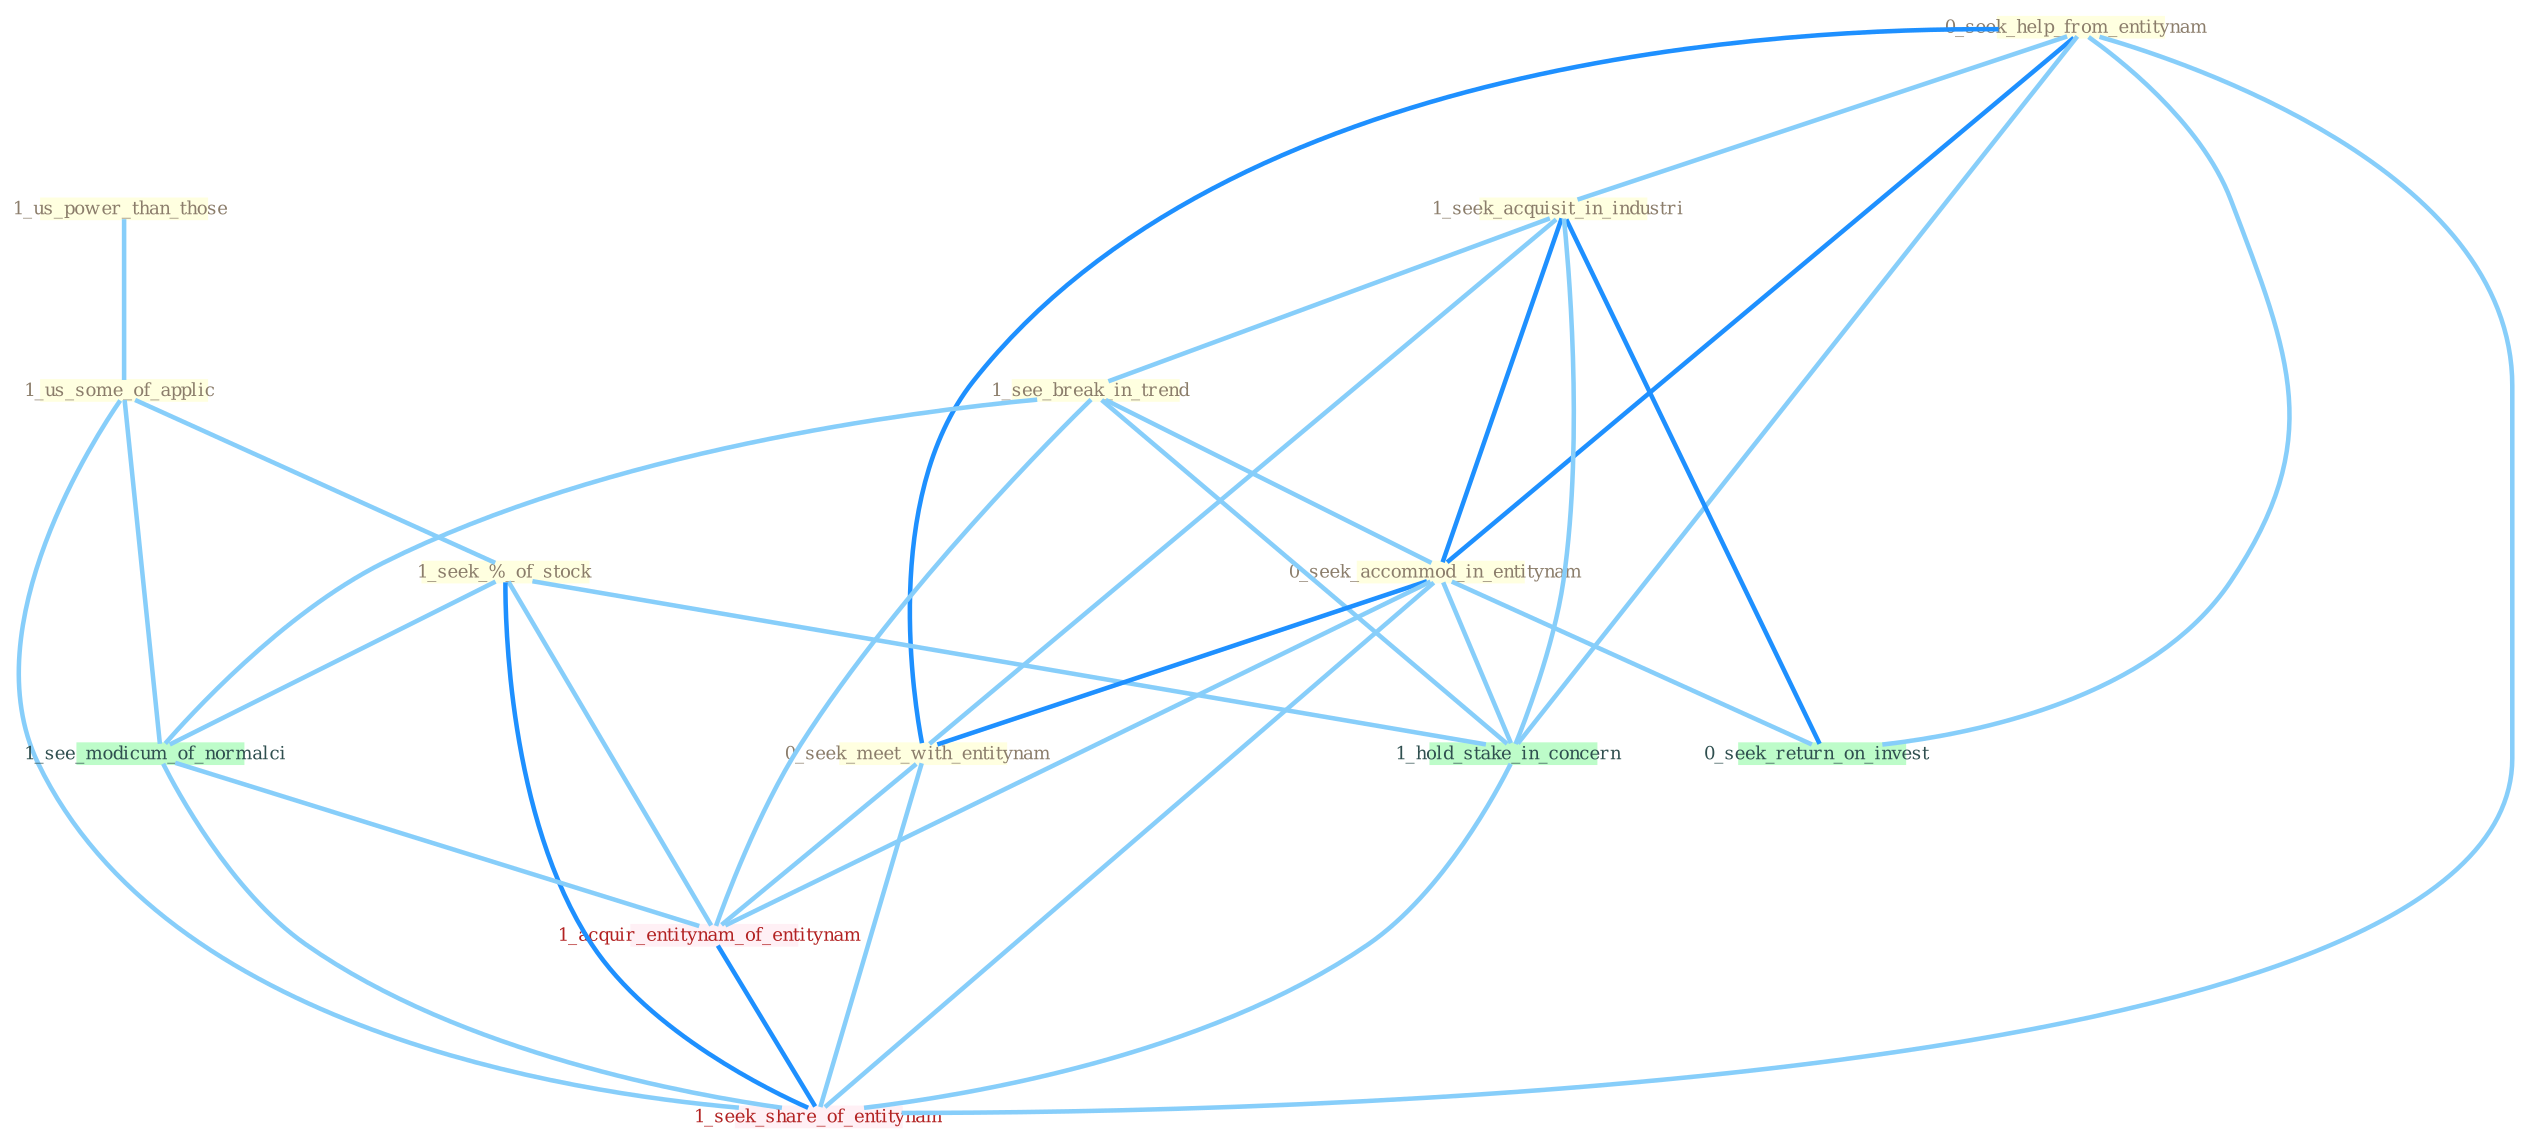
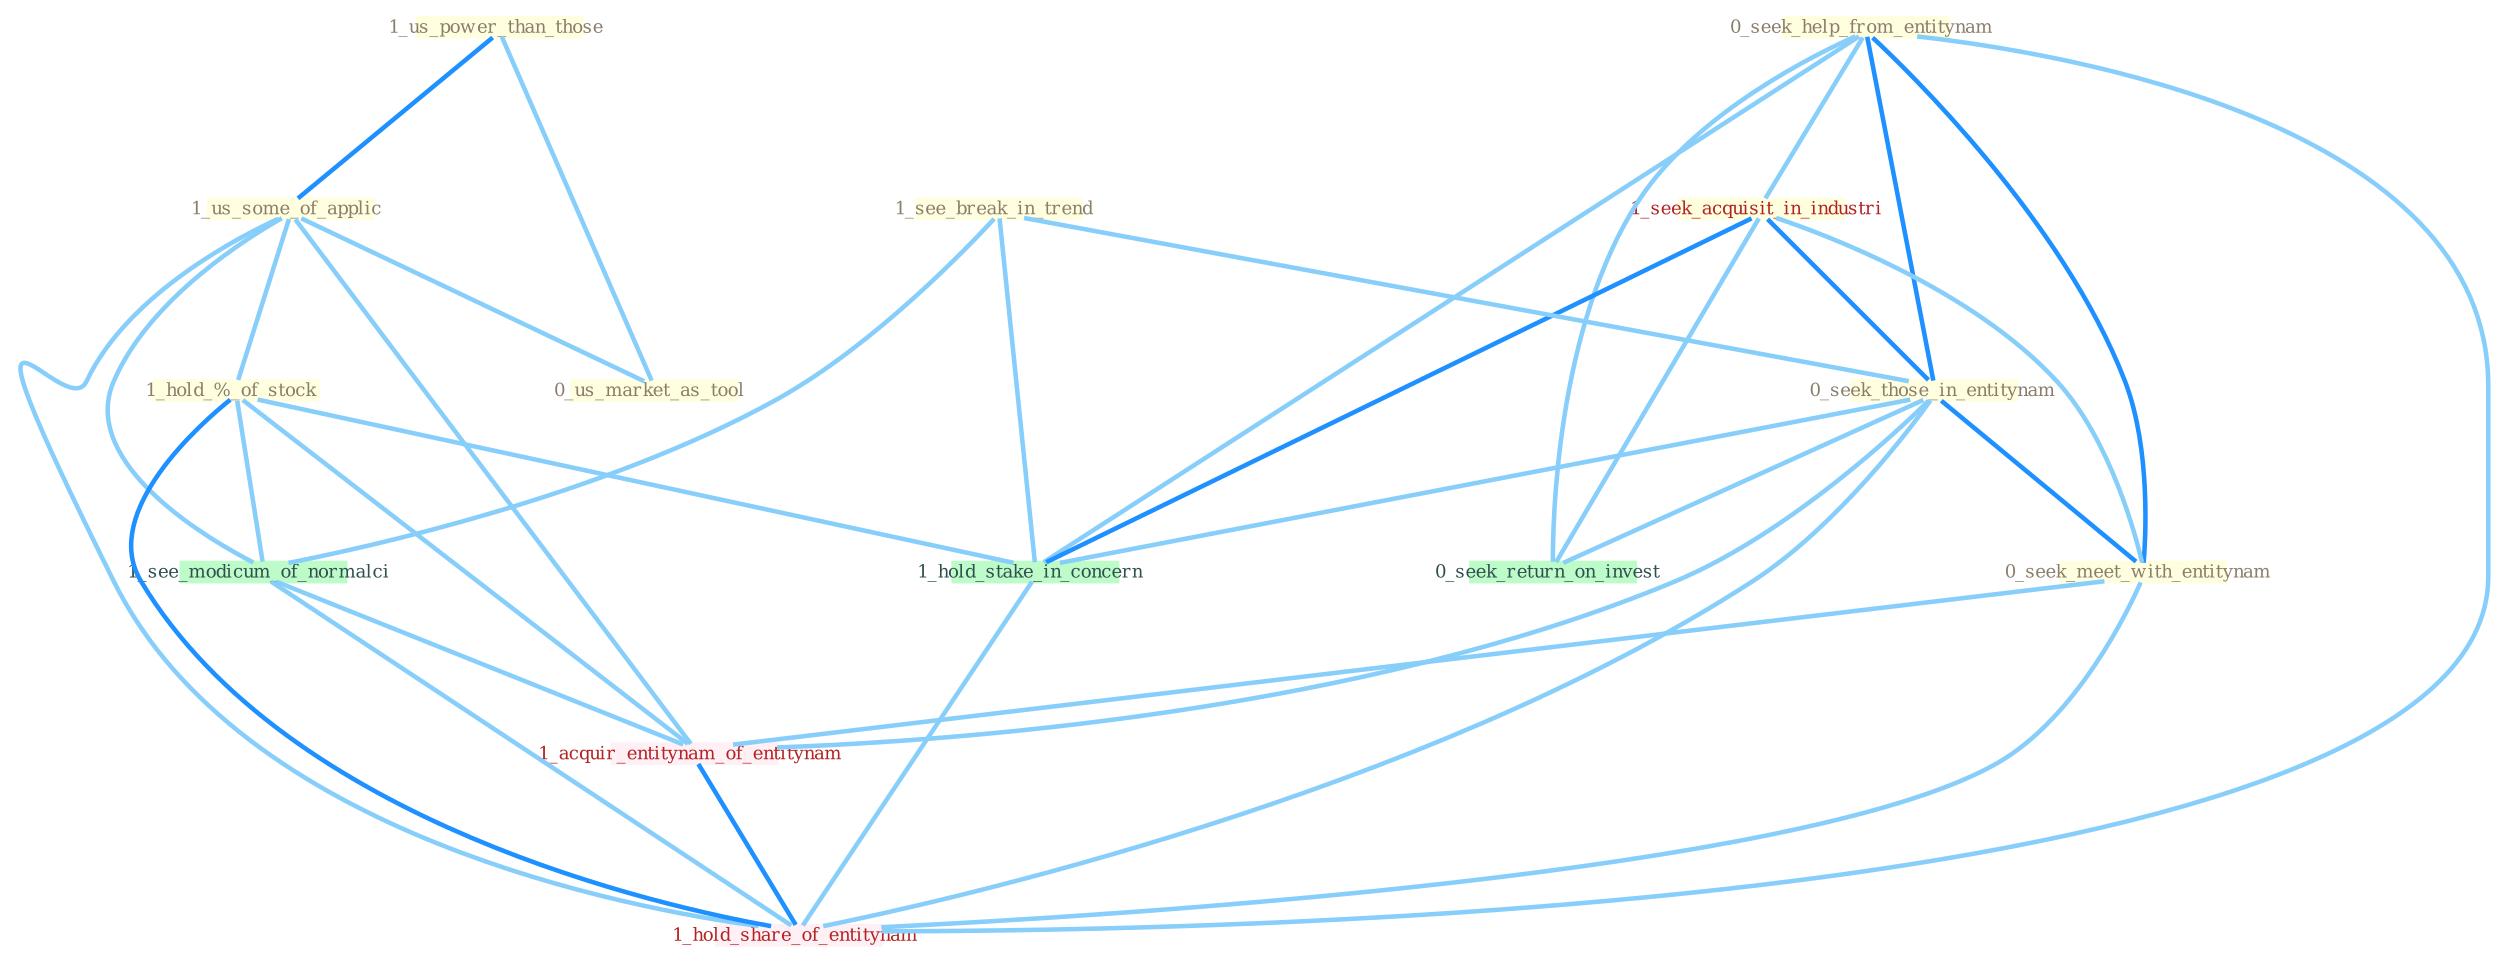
node "1_seek_acquisit_in_industri": fontcolor #8b7d6b -> #b22222
edge "1_us_power_than_those" -- "1_us_some_of_applic": color #87cefa -> #1e90ff
edge "1_seek_acquisit_in_industri" -- "1_see_break_in_trend": removed
node "0_us_market_as_tool": added
edge "1_seek_acquisit_in_industri" -- "0_seek_return_on_invest": color #1e90ff -> #87cefa
edge "1_seek_acquisit_in_industri" -- "1_hold_stake_in_concern": color #87cefa -> #1e90ff
node "1_seek_%_of_stock": label "1_seek_%_of_stock" -> "1_hold_%_of_stock"
node "0_seek_accommod_in_entitynam": label "0_seek_accommod_in_entitynam" -> "0_seek_those_in_entitynam"
edge "1_see_break_in_trend" -- "1_acquir_entitynam_of_entitynam": now "1_us_some_of_applic" -- "1_acquir_entitynam_of_entitynam"
node "1_seek_share_of_entitynam": label "1_seek_share_of_entitynam" -> "1_hold_share_of_entitynam"
